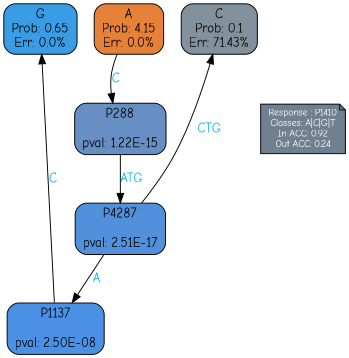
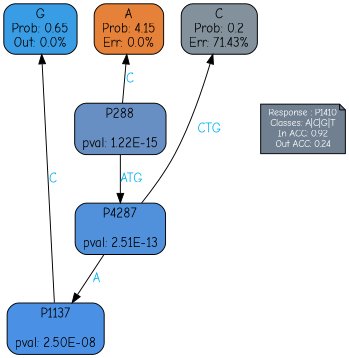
node "G Prob: 0.65 Err: 0.0%": label "G Prob: 0.65 Err: 0.0%" -> "G Prob: 0.65 Out: 0.0%"
node "C Prob: 0.1 Err: 71.43%": label "C Prob: 0.1 Err: 71.43%" -> "C Prob: 0.2 Err: 71.43%"
edge "A Prob: 4.15 Err: 0.0%" -> "P288 pval: 1.22E-15": reversed
node "P4287 pval: 2.51E-17": label "P4287 pval: 2.51E-17" -> "P4287 pval: 2.51E-13"
